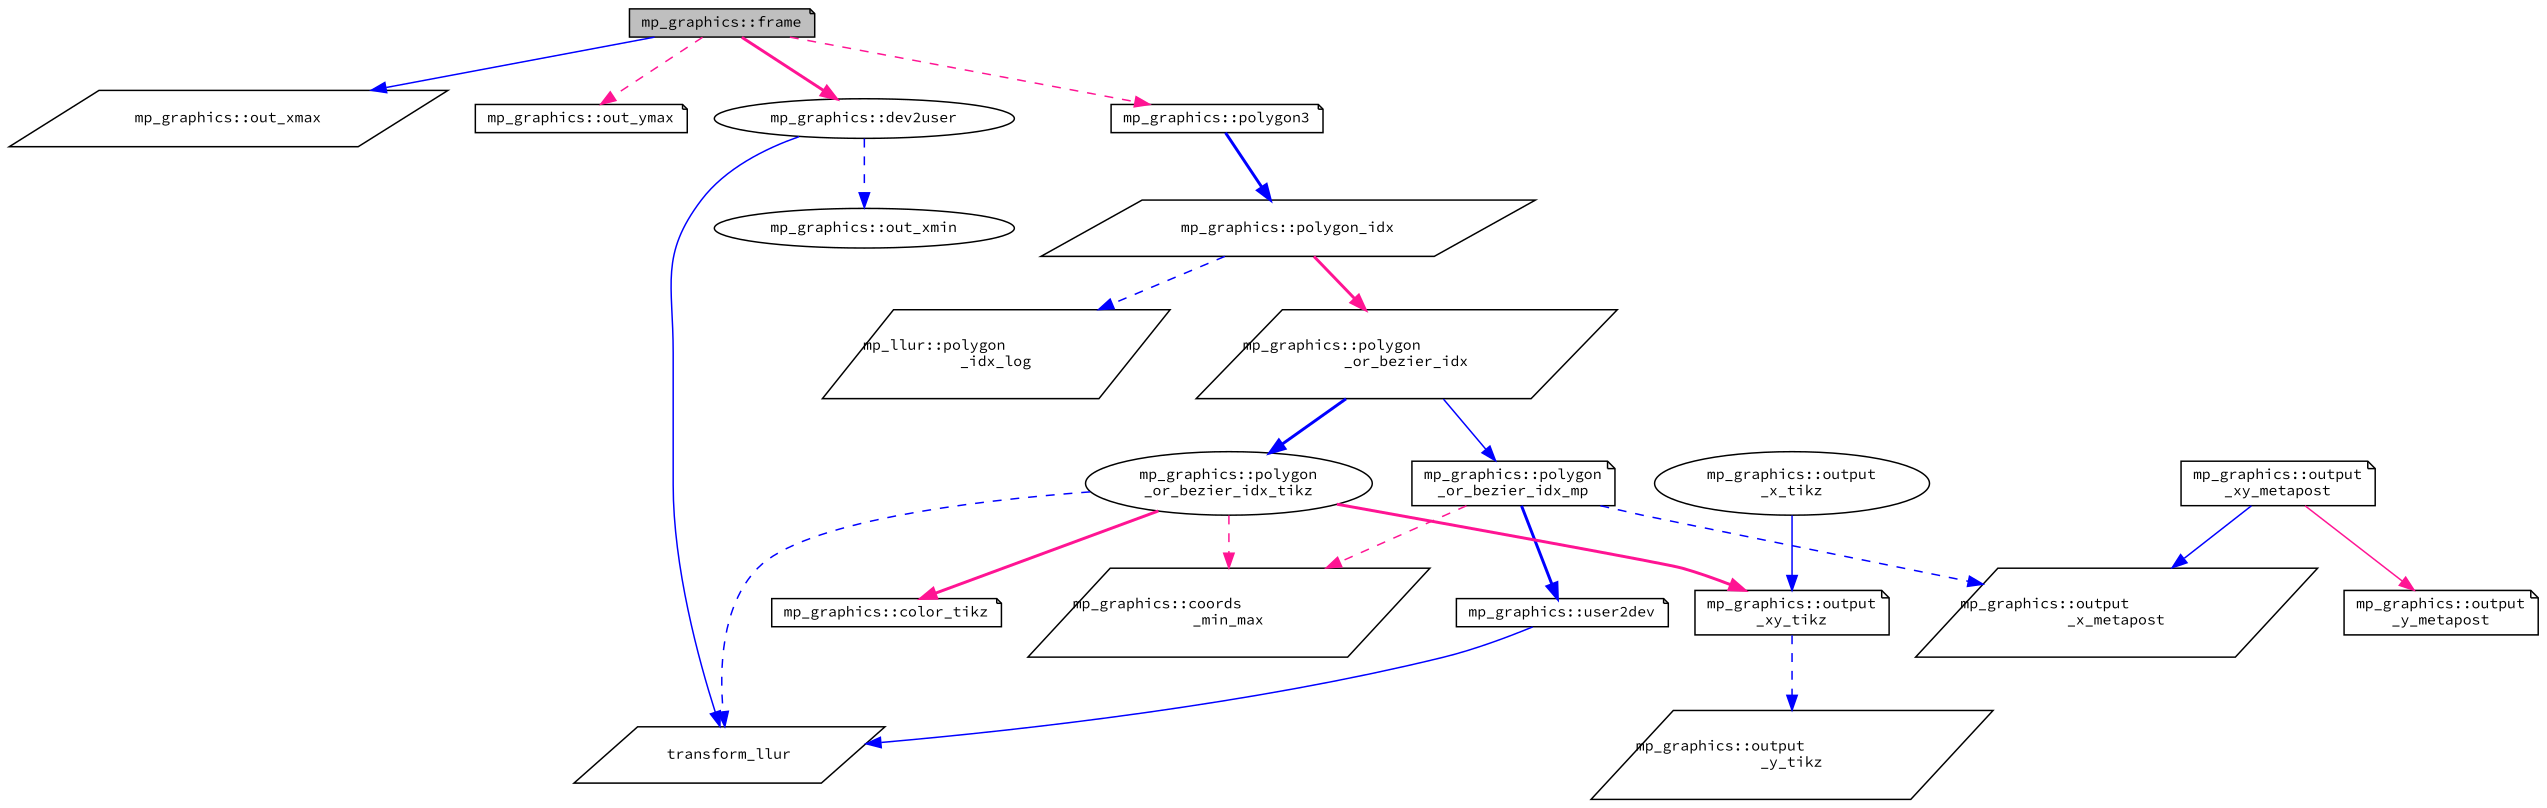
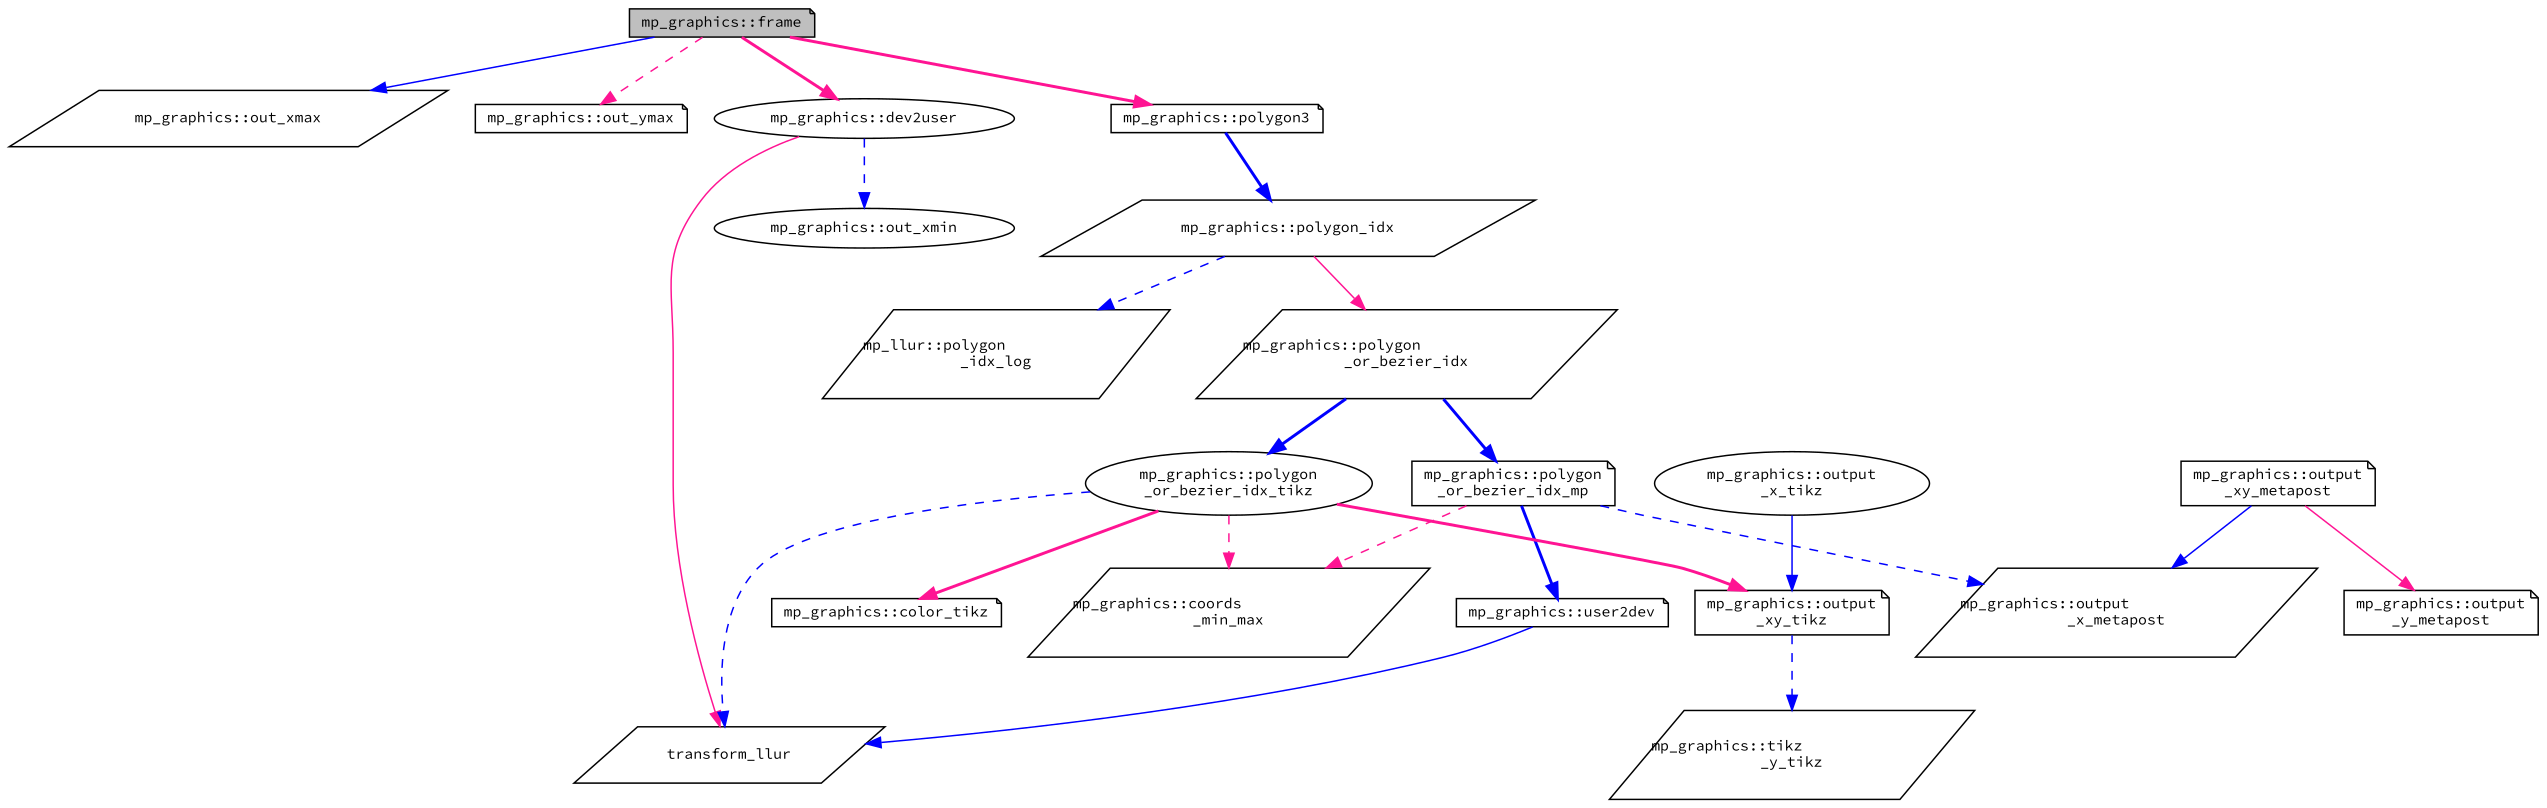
edge "mp_graphics::frame" -> "mp_graphics::polygon3": style dashed -> bold
edge "mp_graphics::polygon_idx" -> "mp_graphics::polygon _or_bezier_idx": style bold -> solid
edge "mp_graphics::dev2user" -> "transform_llur": color blue -> deeppink
edge "mp_graphics::polygon _or_bezier_idx" -> "mp_graphics::polygon _or_bezier_idx_mp": style solid -> bold
node "mp_graphics::output _y_tikz": label "mp_graphics::output _y_tikz" -> "mp_graphics::tikz _y_tikz"
